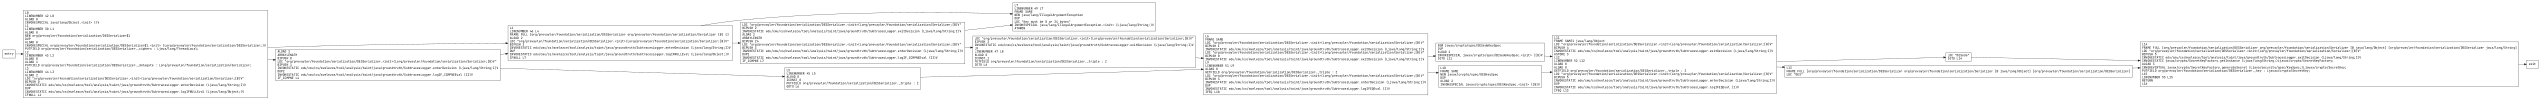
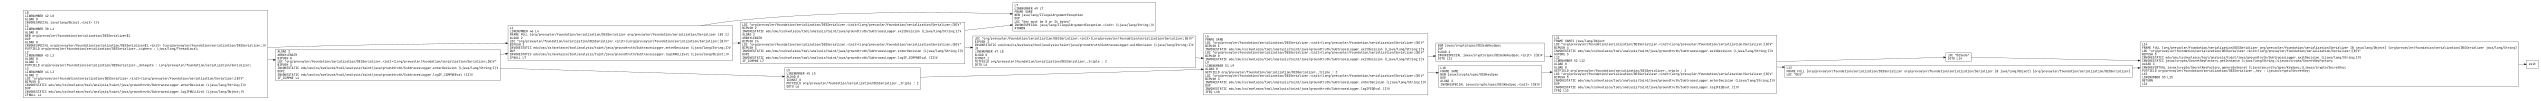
node "entry": removed
